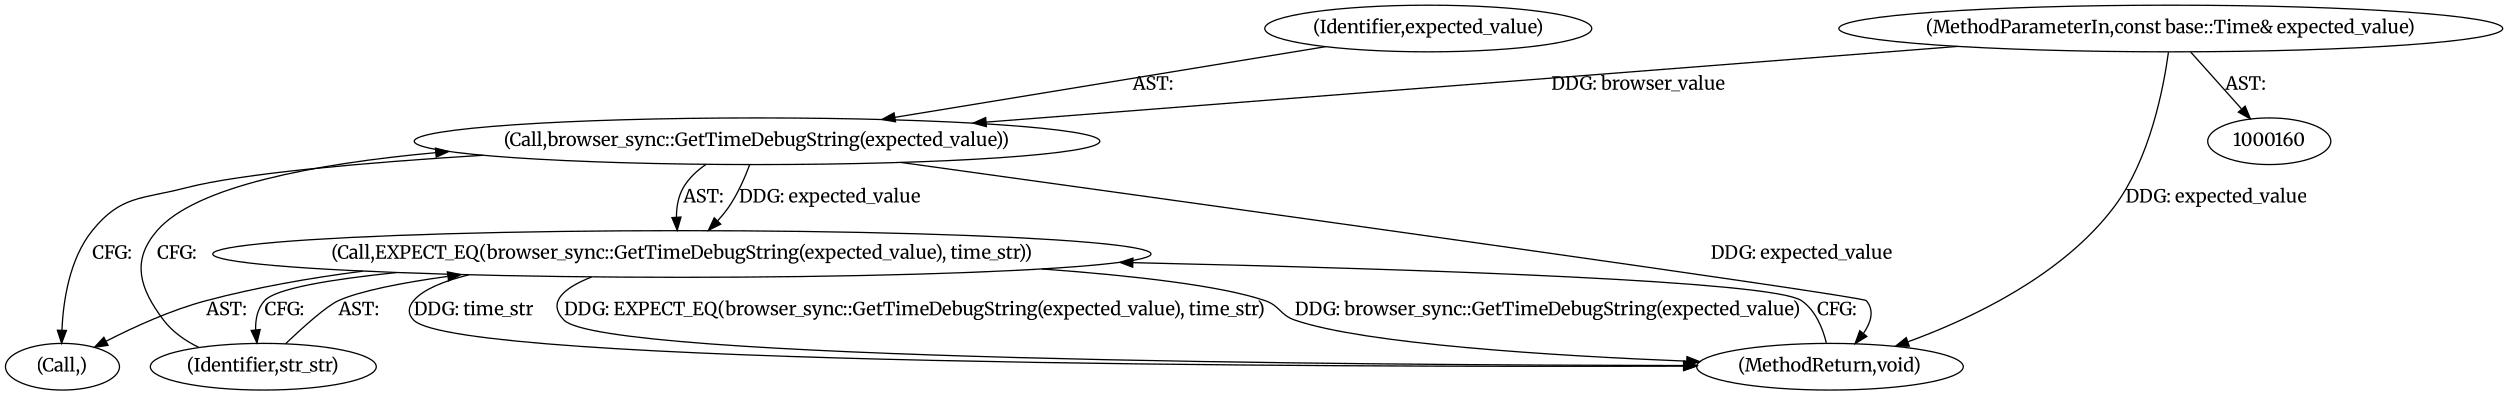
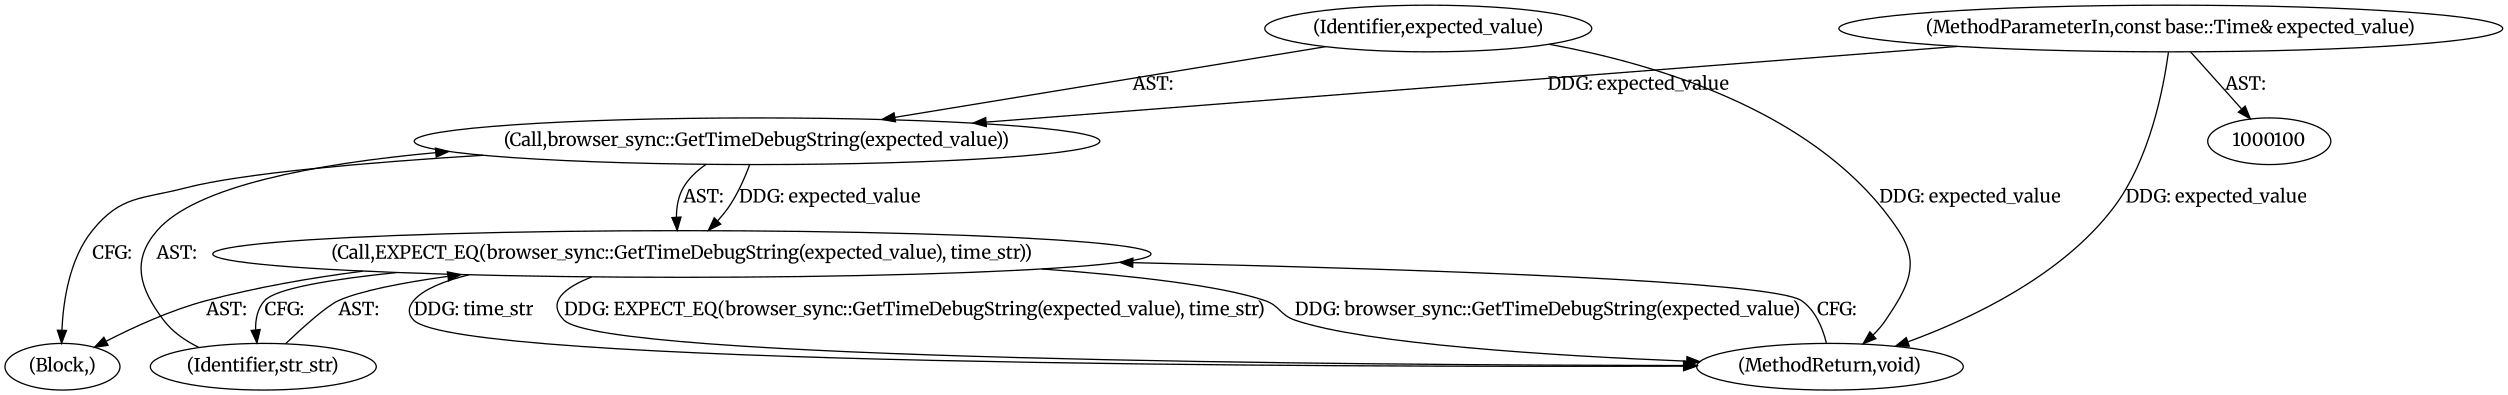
edge "(MethodParameterIn,const base::Time& expected_value)" -> "(Call,browser_sync::GetTimeDebugString(expected_value))": label "DDG: browser_value" -> "DDG: expected_value"
node "1000160": label "1000160" -> "1000100"
edge "(Call,browser_sync::GetTimeDebugString(expected_value))" -> "(MethodReturn,void)": now "(Identifier,expected_value)" -> "(MethodReturn,void)"
edge "(Identifier,str_str)" -> "(Call,browser_sync::GetTimeDebugString(expected_value))": label "CFG: " -> "AST: "
node "(Call,)": label "(Call,)" -> "(Block,)"
